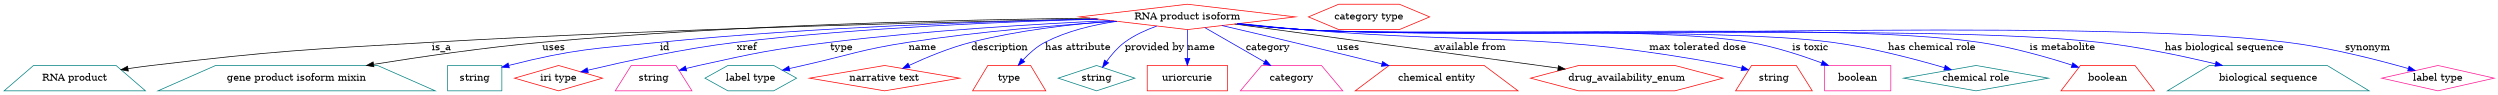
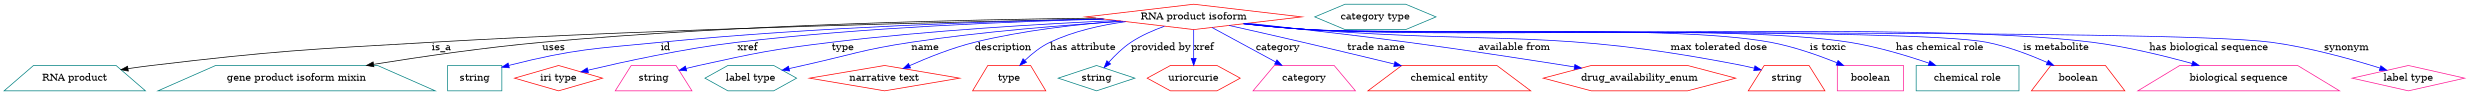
node "category type": color red -> teal
edge "RNA product isoform" -> "drug_availability_enum": color black -> blue
edge "RNA product isoform" -> "uriorcurie": label "name" -> "xref"
edge "RNA product isoform" -> "chemical entity": label "uses" -> "trade name"
node "uriorcurie": shape box -> hexagon
node "chemical role": shape diamond -> box
node "biological sequence": color teal -> deeppink
